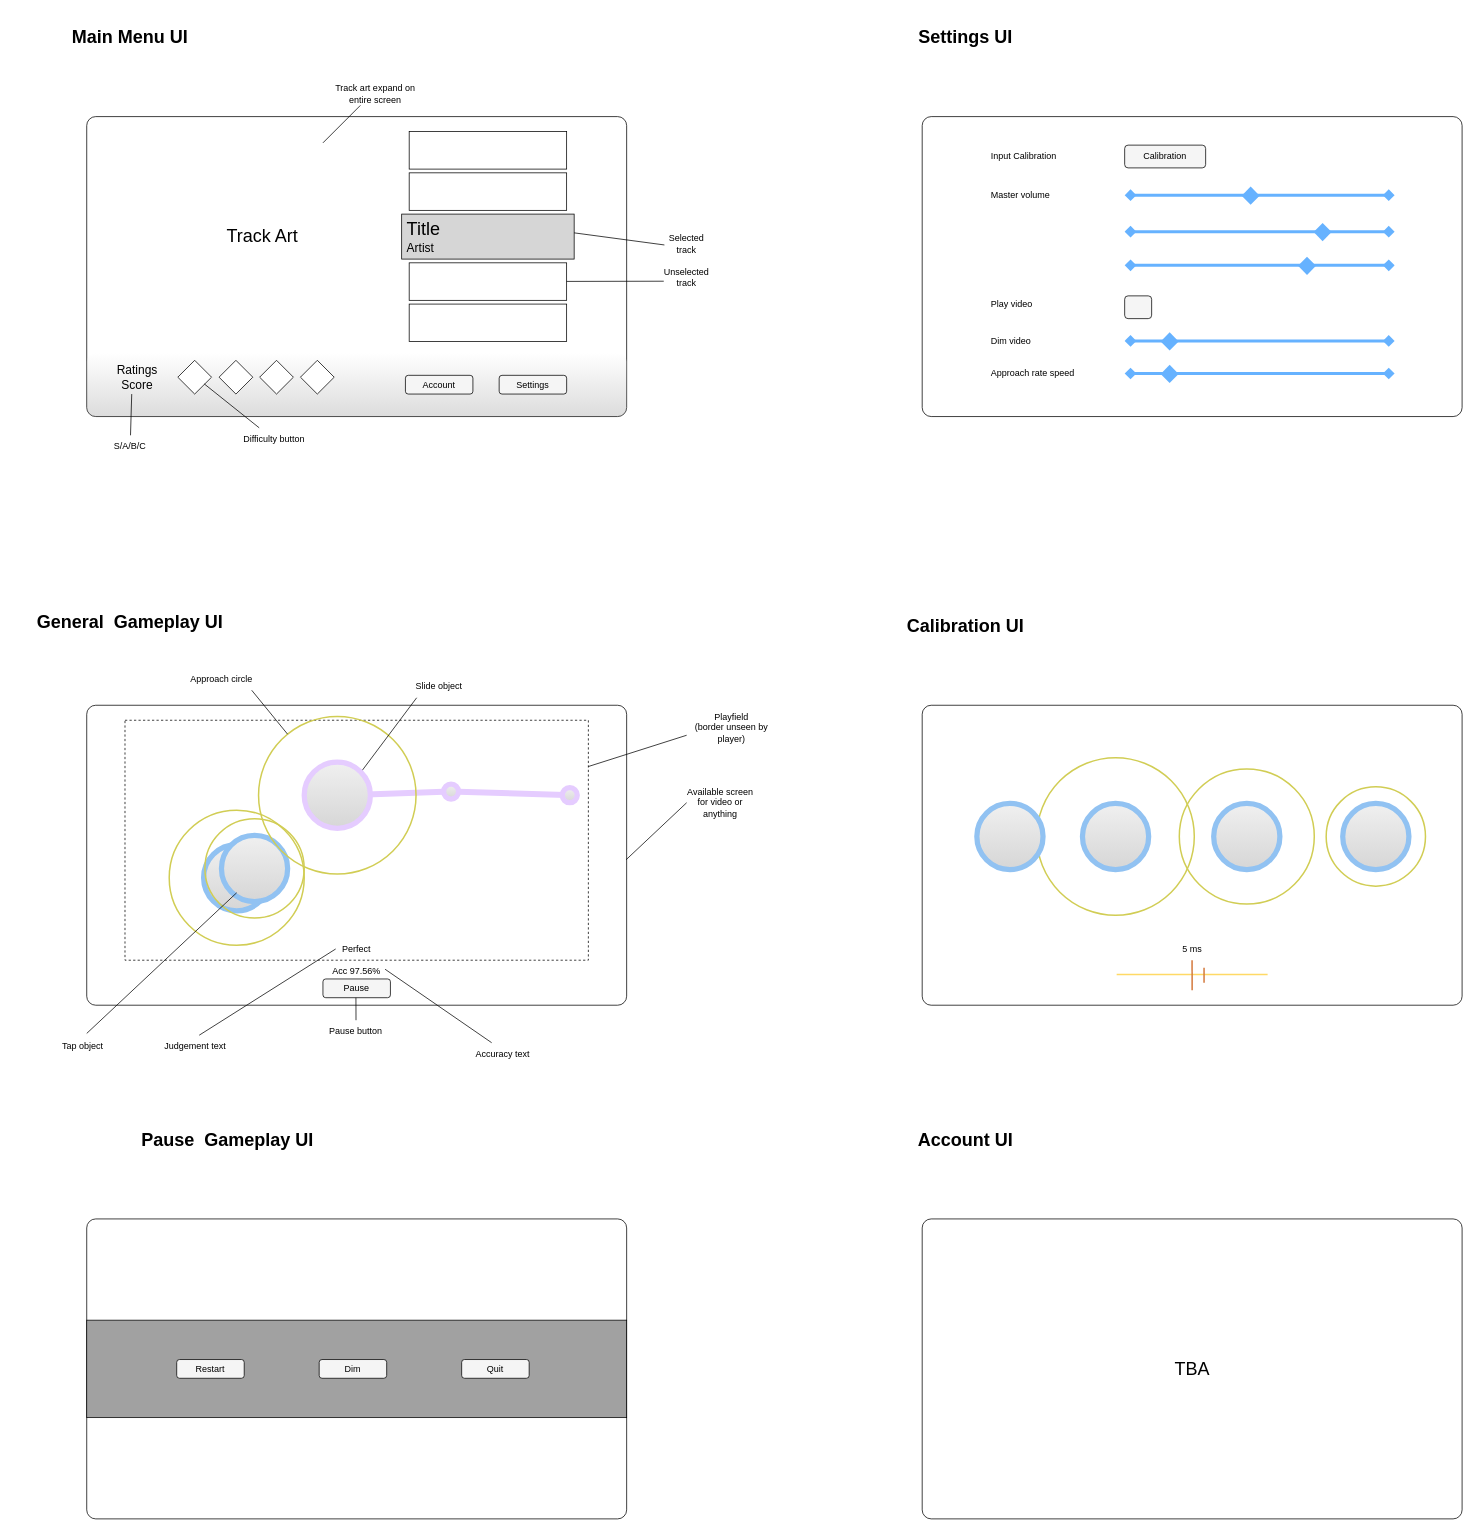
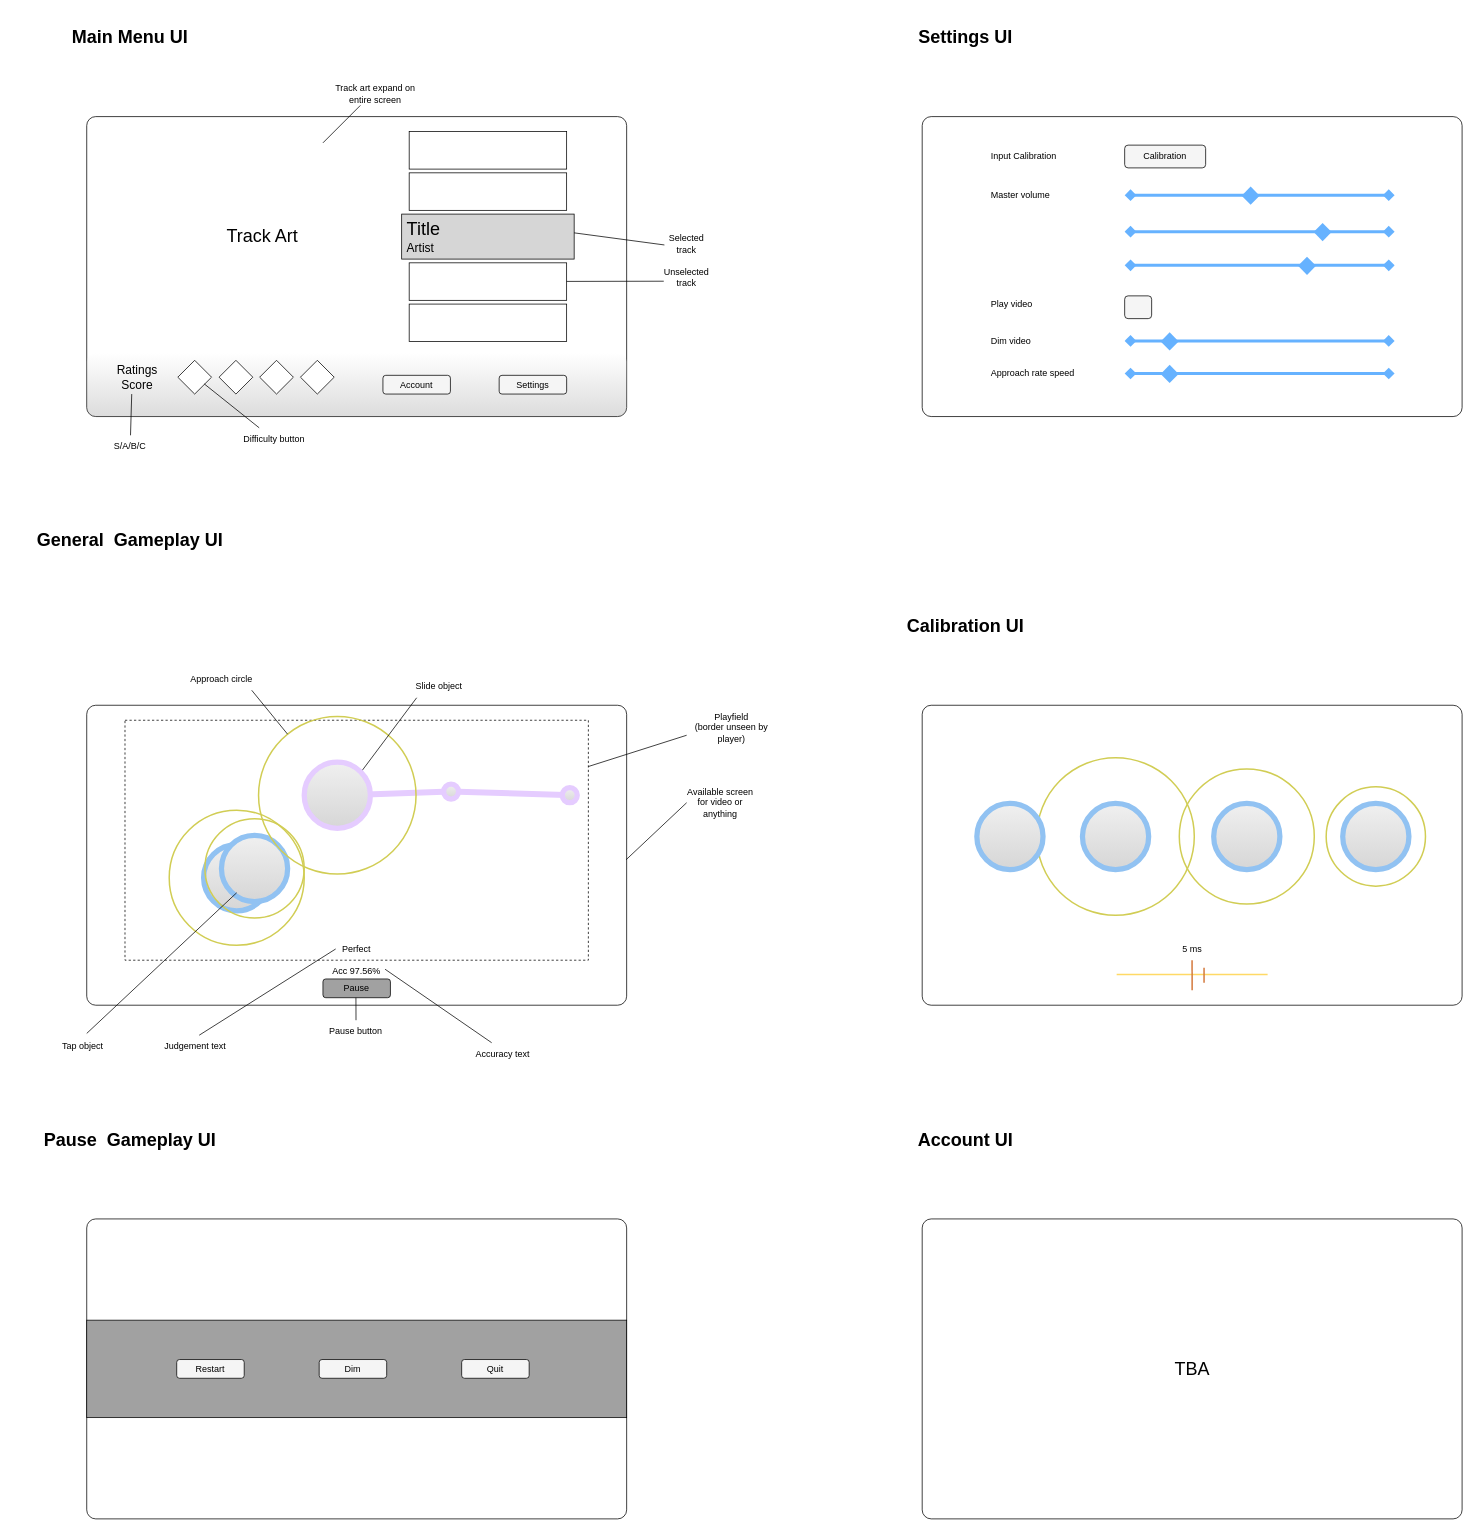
node "Account": moved (439, 385) -> (417, 385)
node "General Gameplay UI": moved (130, 623) -> (130, 540)
node "Pause": fillcolor #f5f5f5 -> #a1a1a1
node "Pause Gameplay UI": moved (228, 1140) -> (130, 1140)
